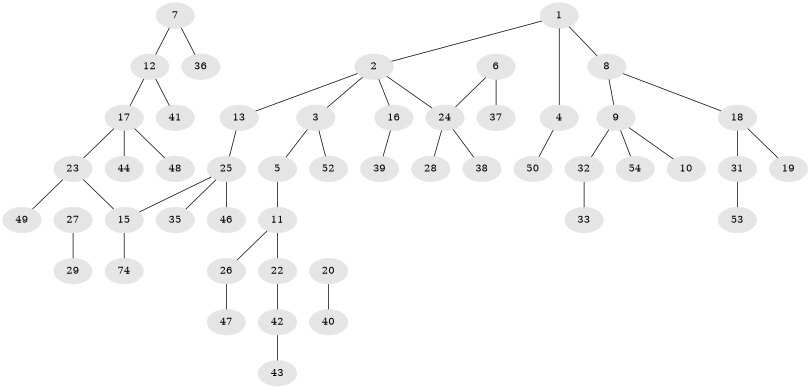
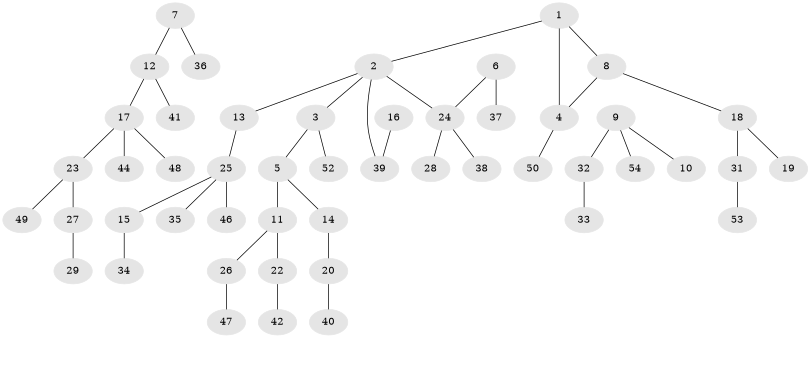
edge "2" -- "16": now "2" -- "39"
edge "8" -- "9": now "8" -- "4"
edge "23" -- "15": now "23" -- "27"
node "14": added
node "74": label "74" -> "34"
node "43": removed
